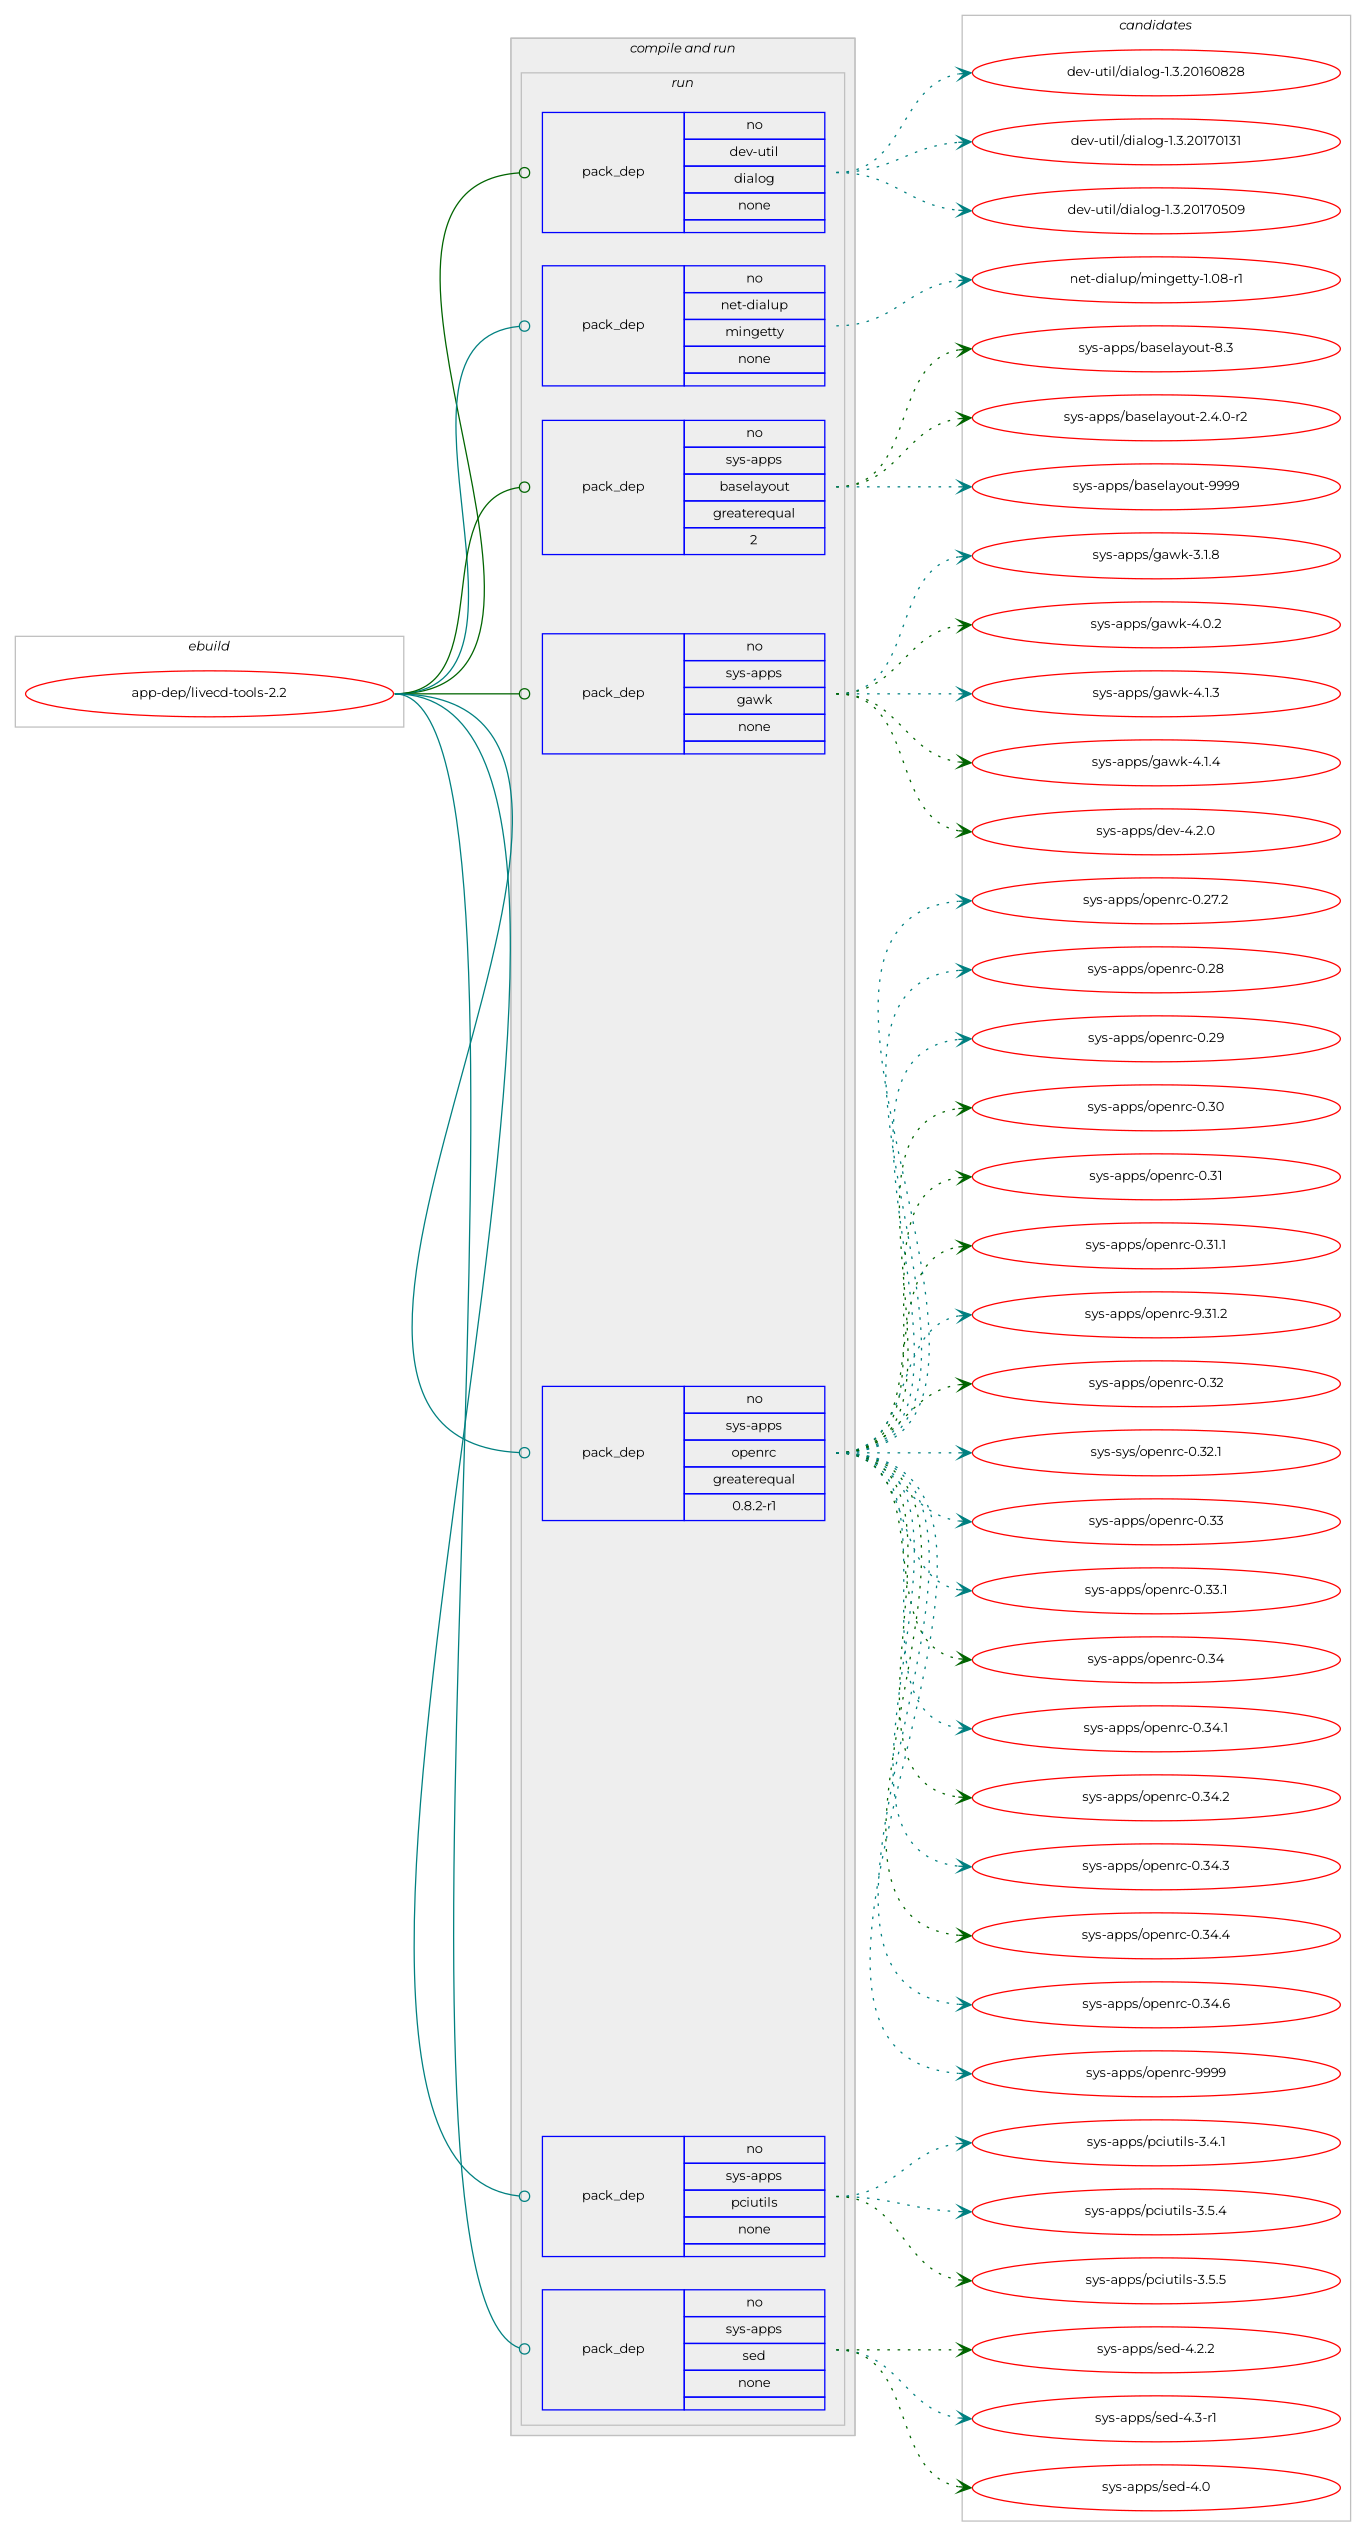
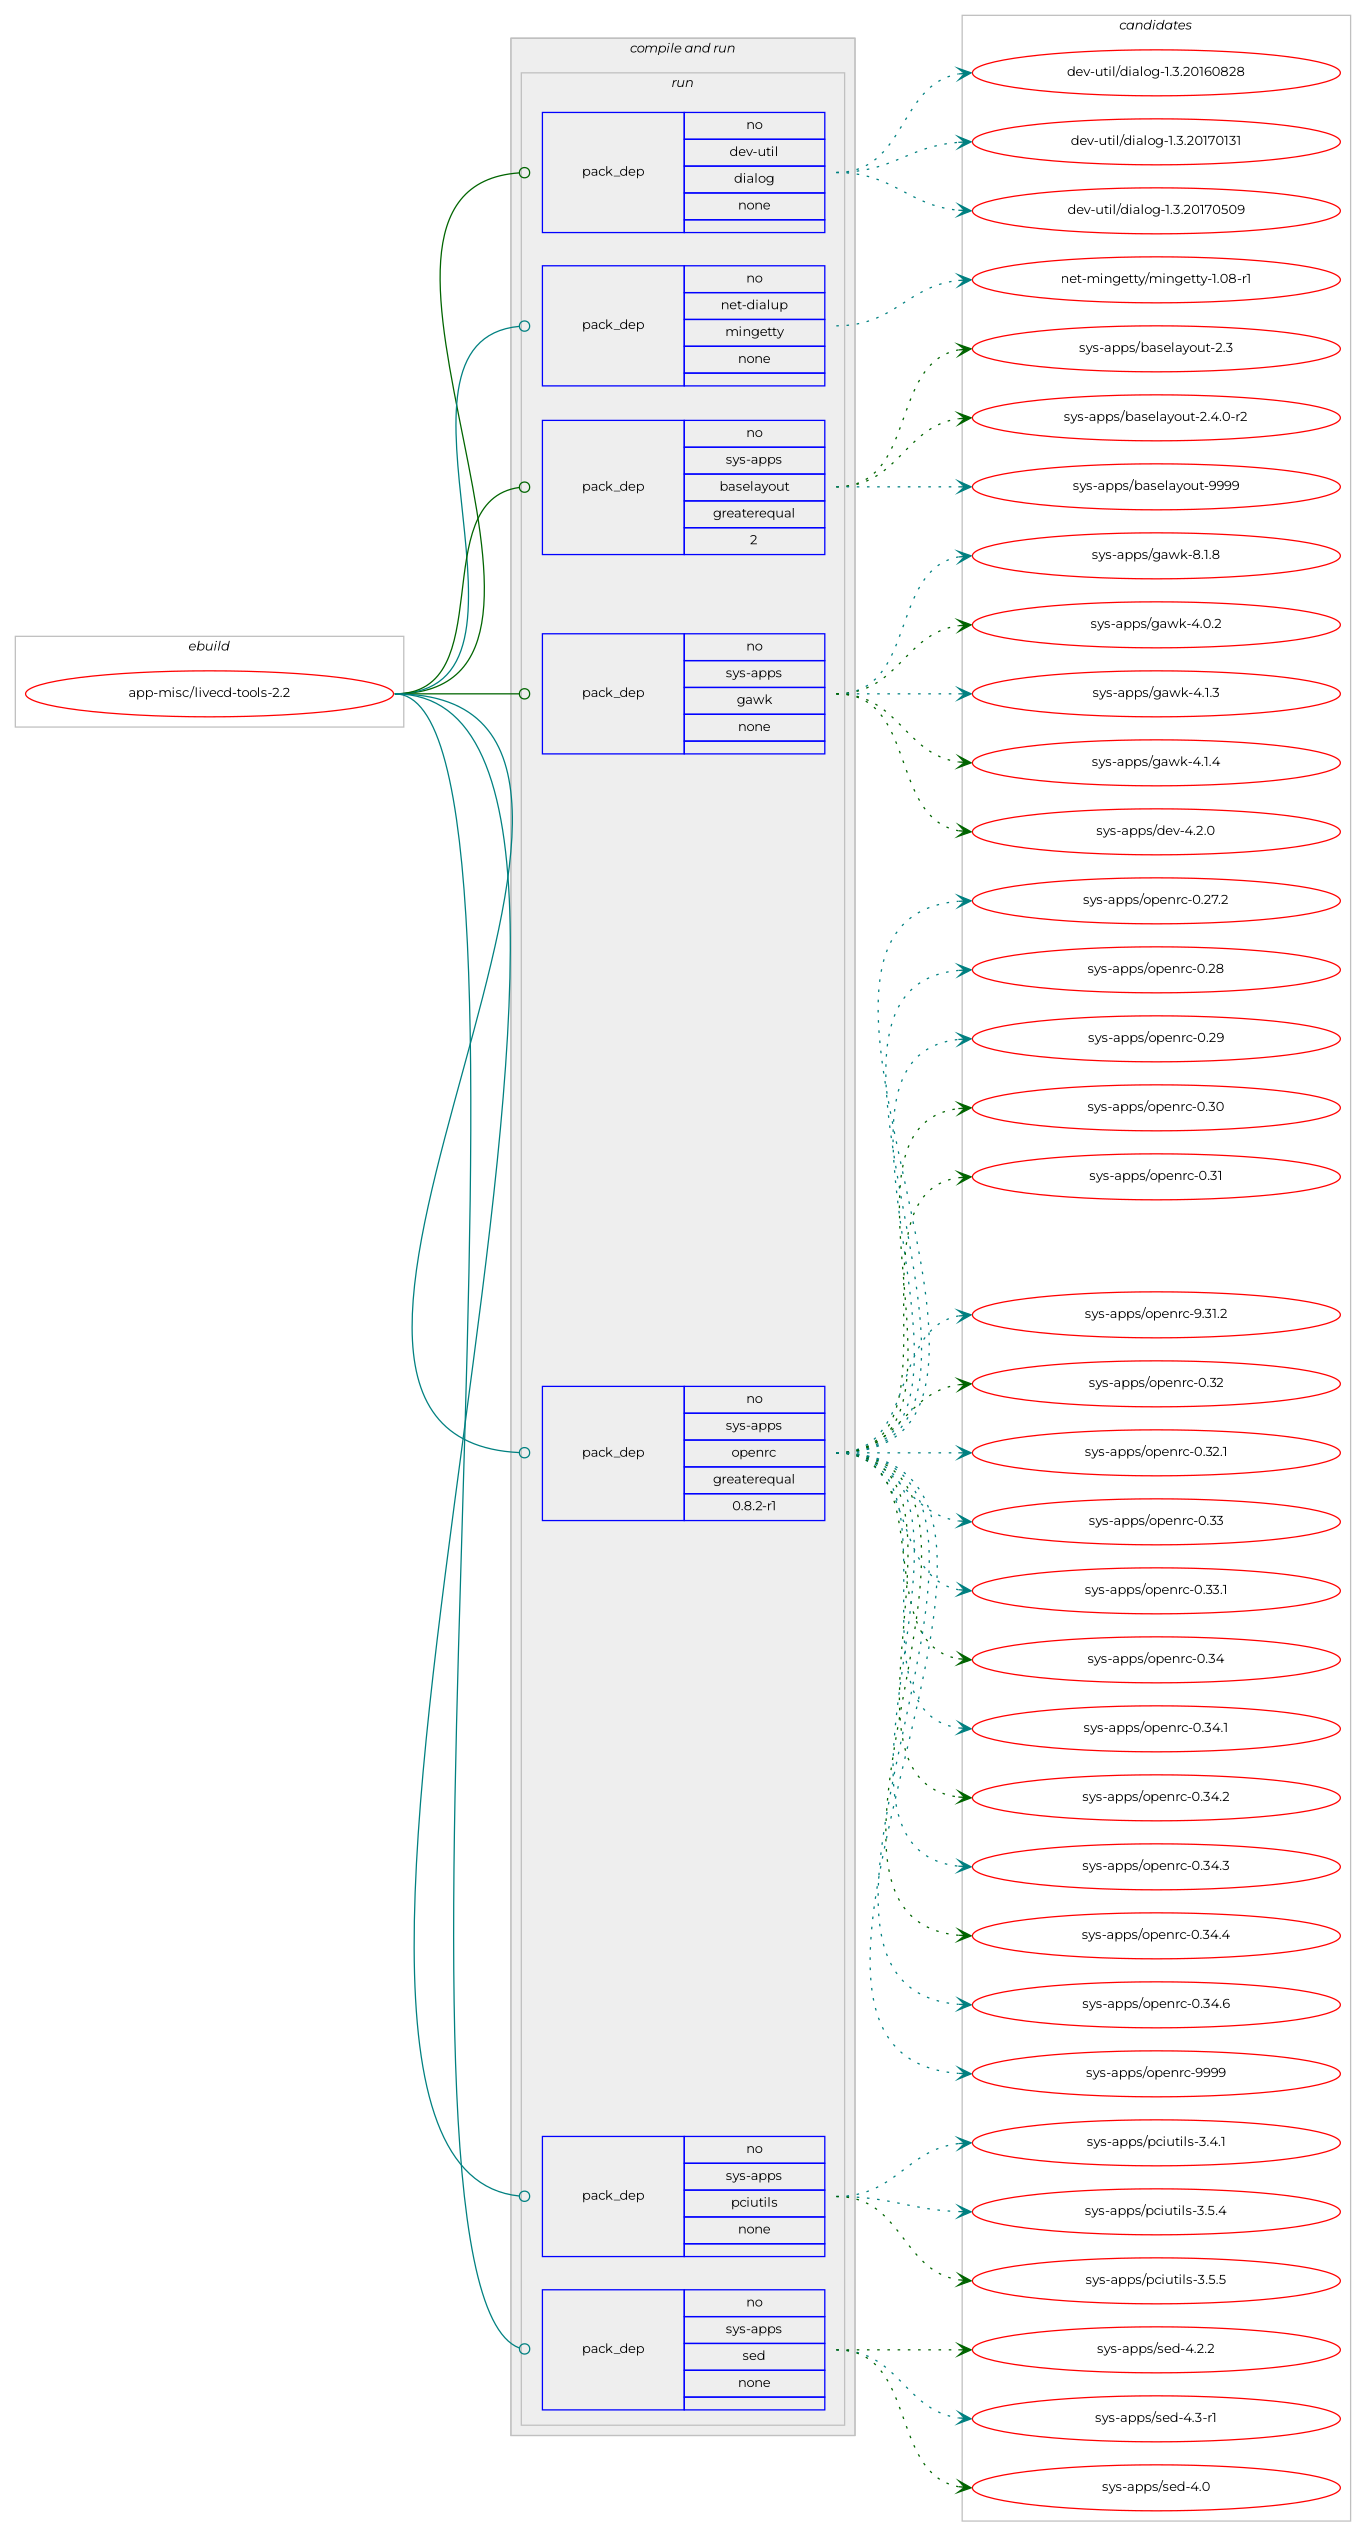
node "net-dialup/mingetty-1.08-r1": label "net-dialup/mingetty-1.08-r1" -> "net-mingetty/mingetty-1.08-r1"
node "sys-apps/baselayout-8.3": label "sys-apps/baselayout-8.3" -> "sys-apps/baselayout-2.3"
node "sys-apps/gawk-3.1.8": label "sys-apps/gawk-3.1.8" -> "sys-apps/gawk-8.1.8"
node "app-dep/livecd-tools-2.2": label "app-dep/livecd-tools-2.2" -> "app-misc/livecd-tools-2.2"
node "sys-apps/openrc-0.31.1": removed
node "sys-sys/openrc-0.32.1": label "sys-sys/openrc-0.32.1" -> "sys-apps/openrc-0.32.1"
